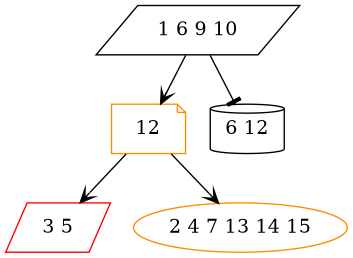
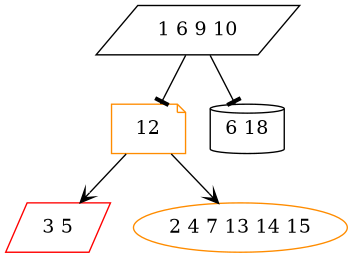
edge "1 6 9 10" -> "12": arrowhead vee -> tee
node "6 12": label "6 12" -> "6 18"
